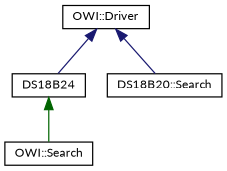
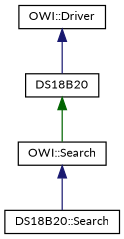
edge "DS18B20::Search" -> "OWI::Driver": now "DS18B20::Search" -> "OWI::Search"
node "DS18B24": label "DS18B24" -> "DS18B20"
